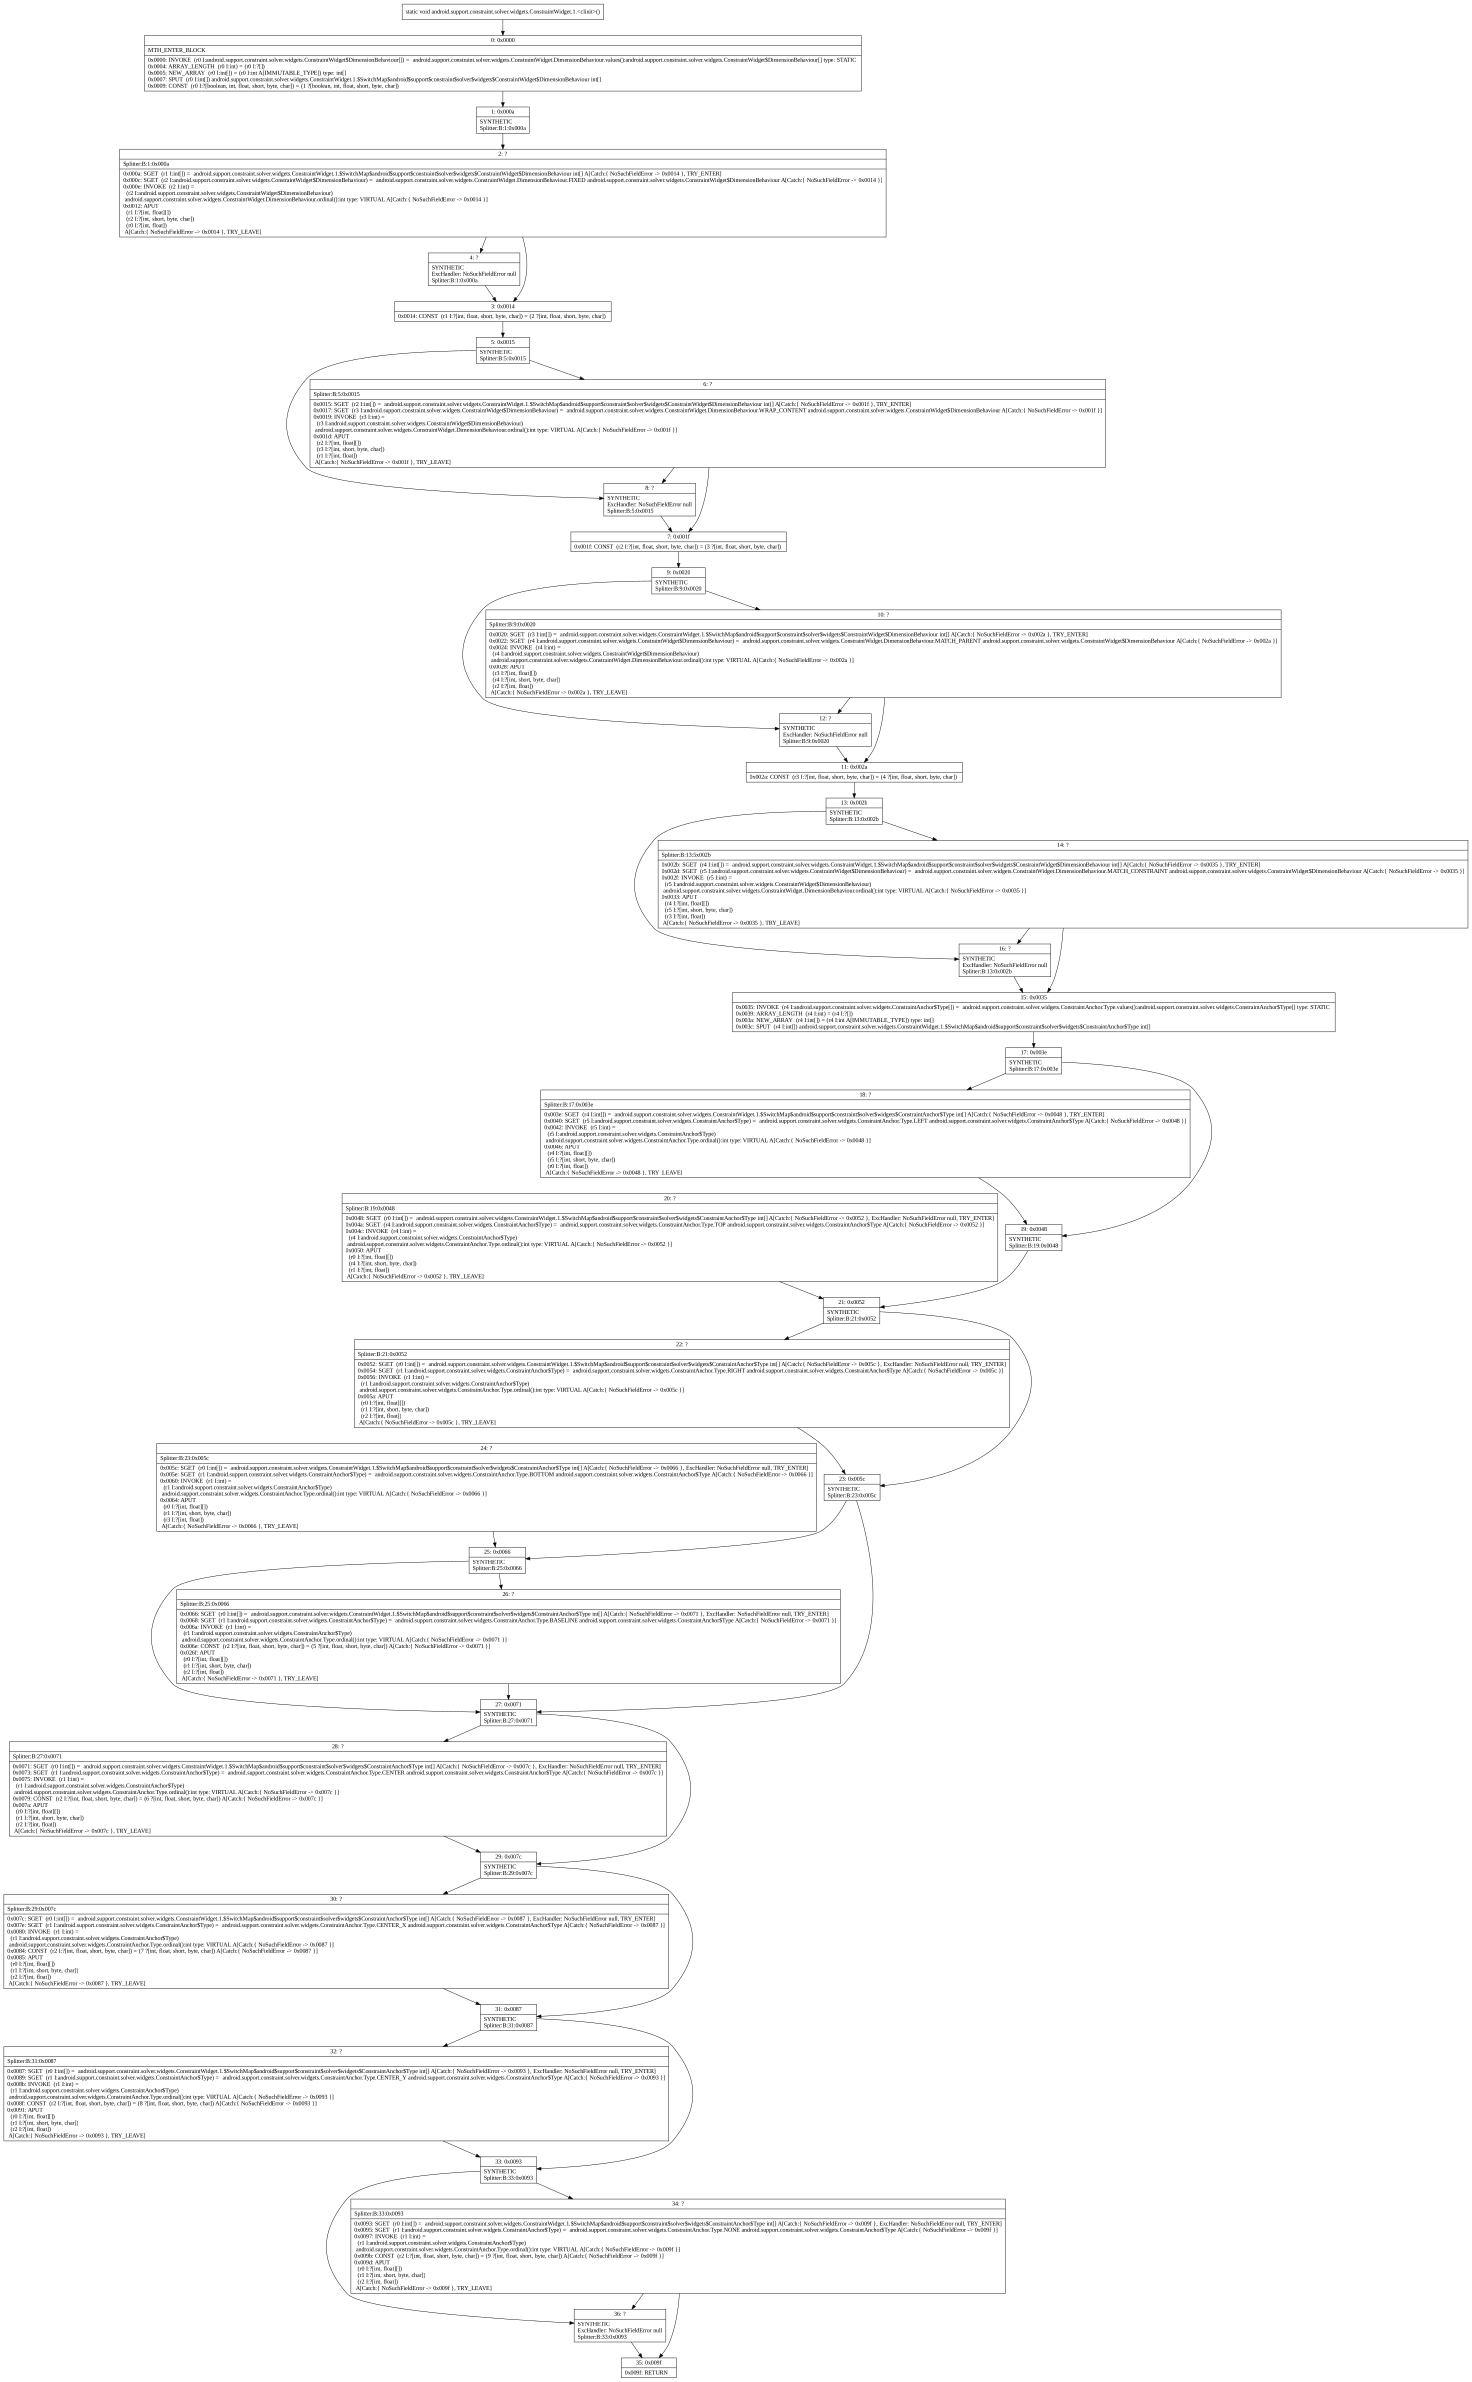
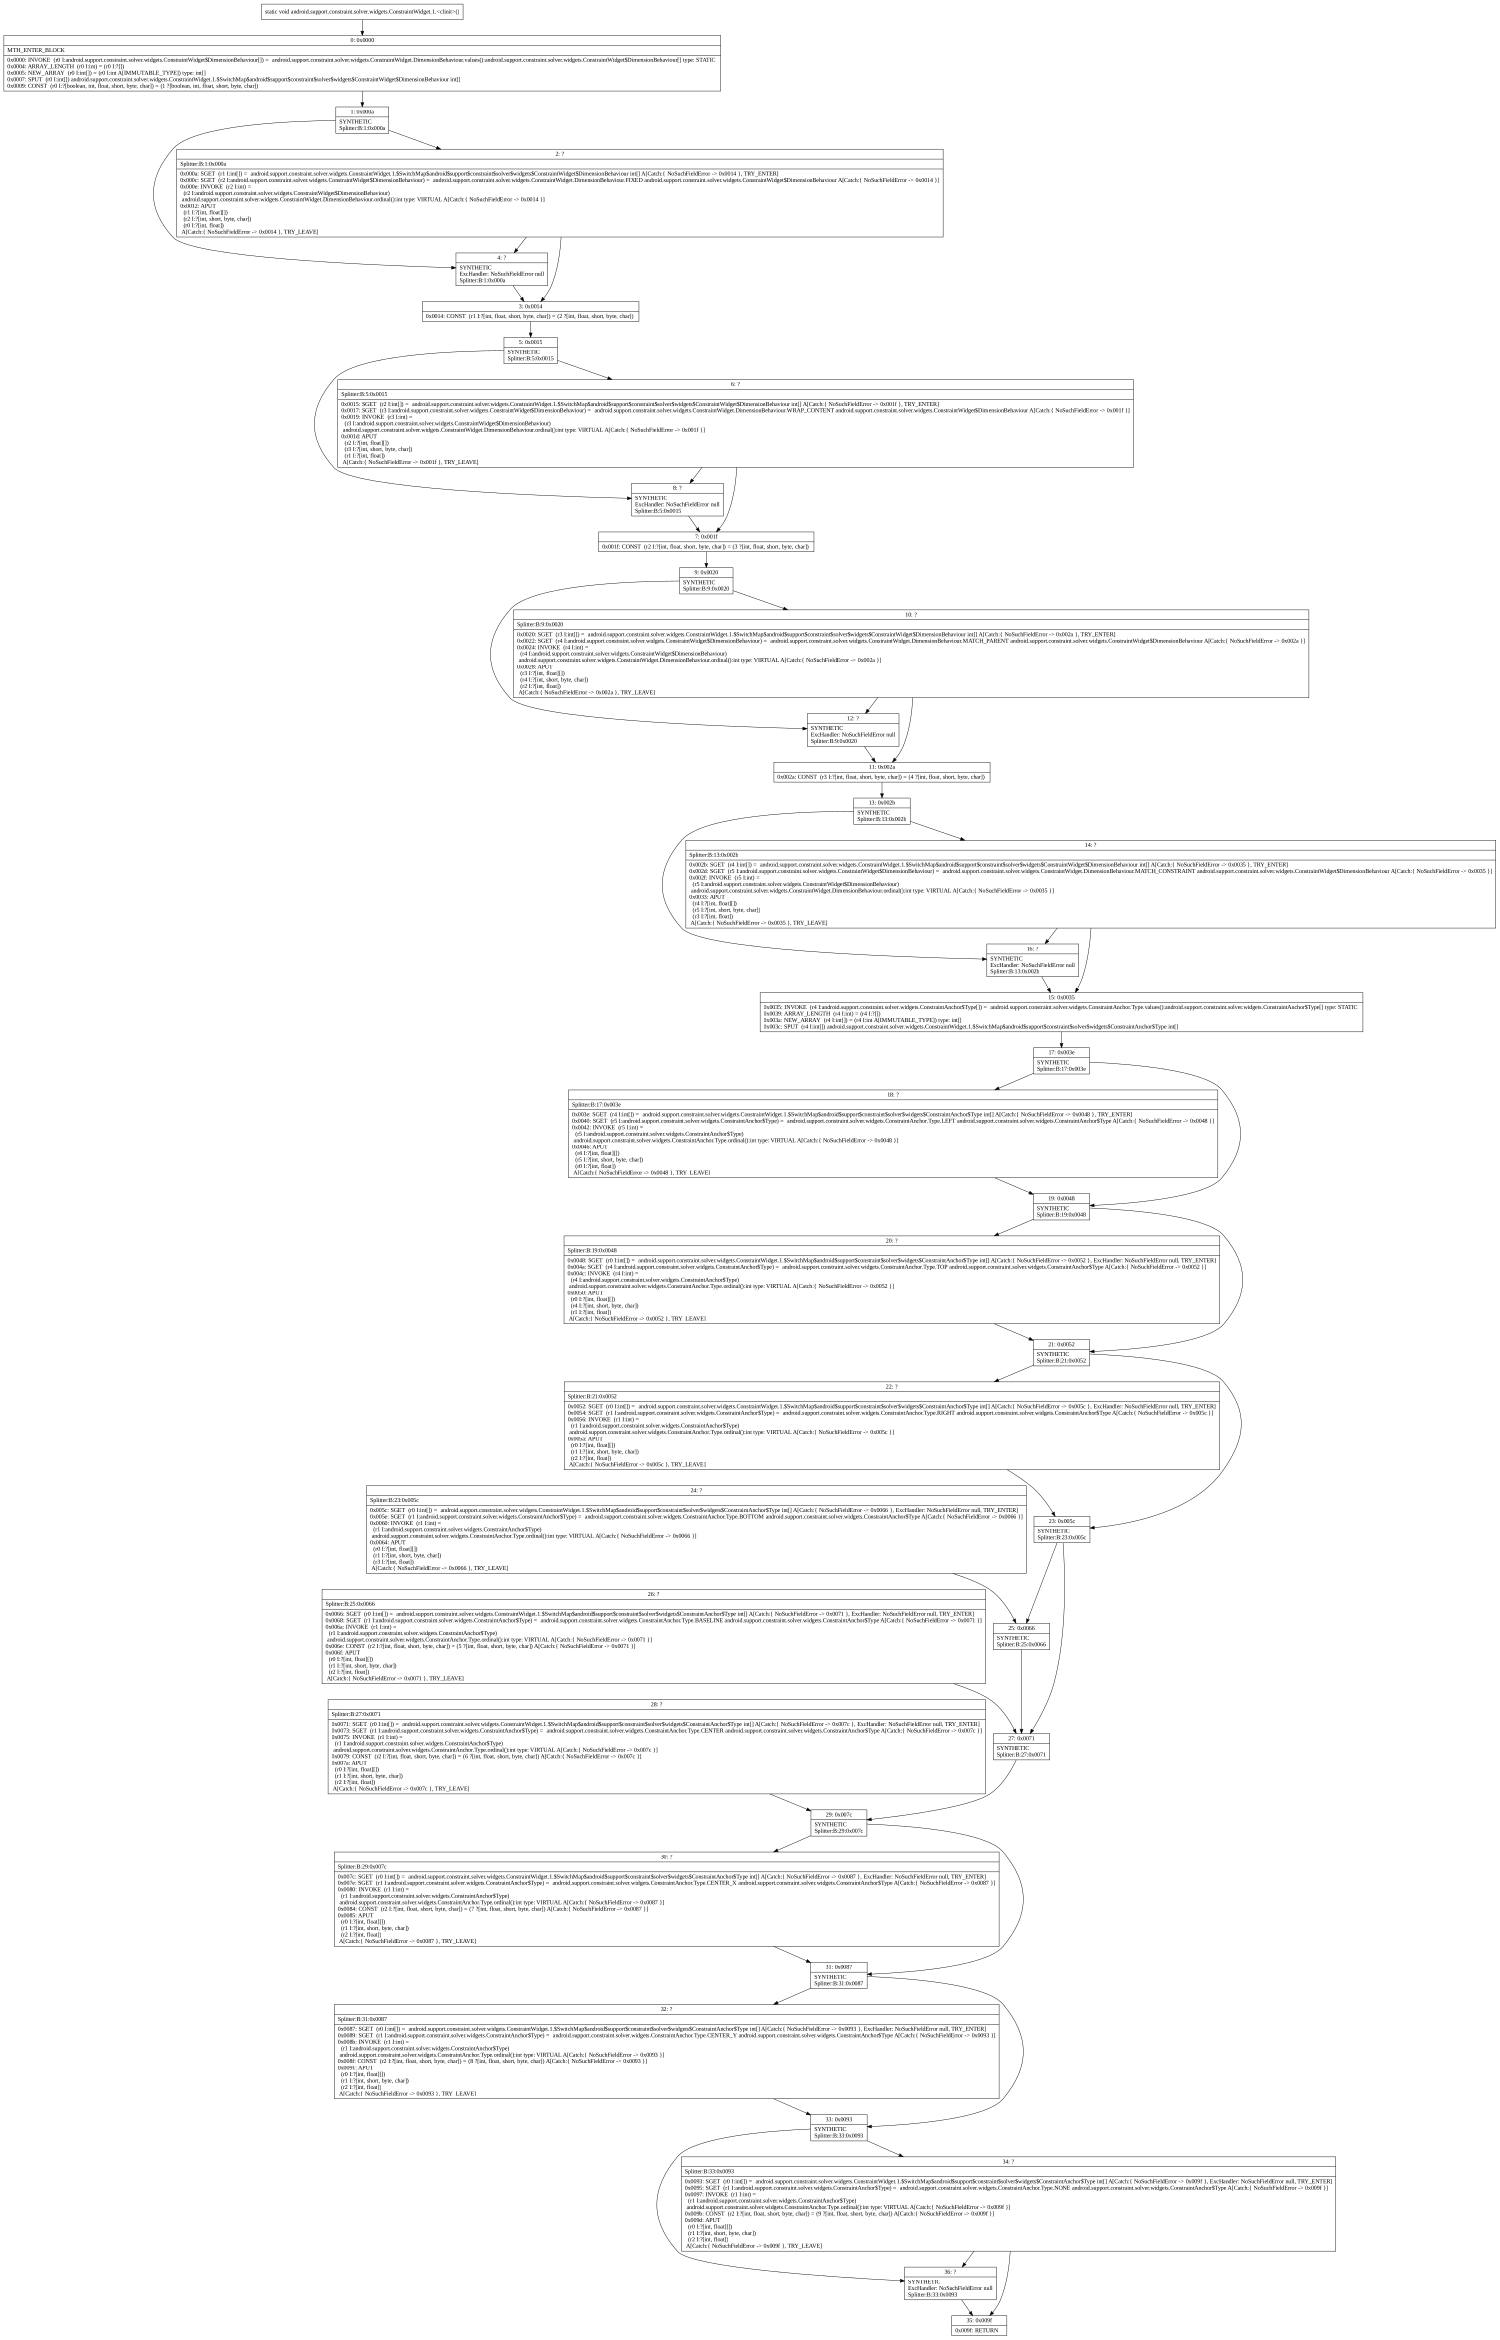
edge "1: 0x000a" -> "4: ?": added
node "14: ?": text "Splitter:B:13:5x002b" -> "Splitter:B:13:0x002b"
edge "19: 0x0048" -> "20: ?": added
edge "25: 0x0066" -> "26: ?": removed
node "26: ?": text "0x026f: APUT" -> "0x006f: APUT"
edge "27: 0x0071" -> "28: ?": removed
